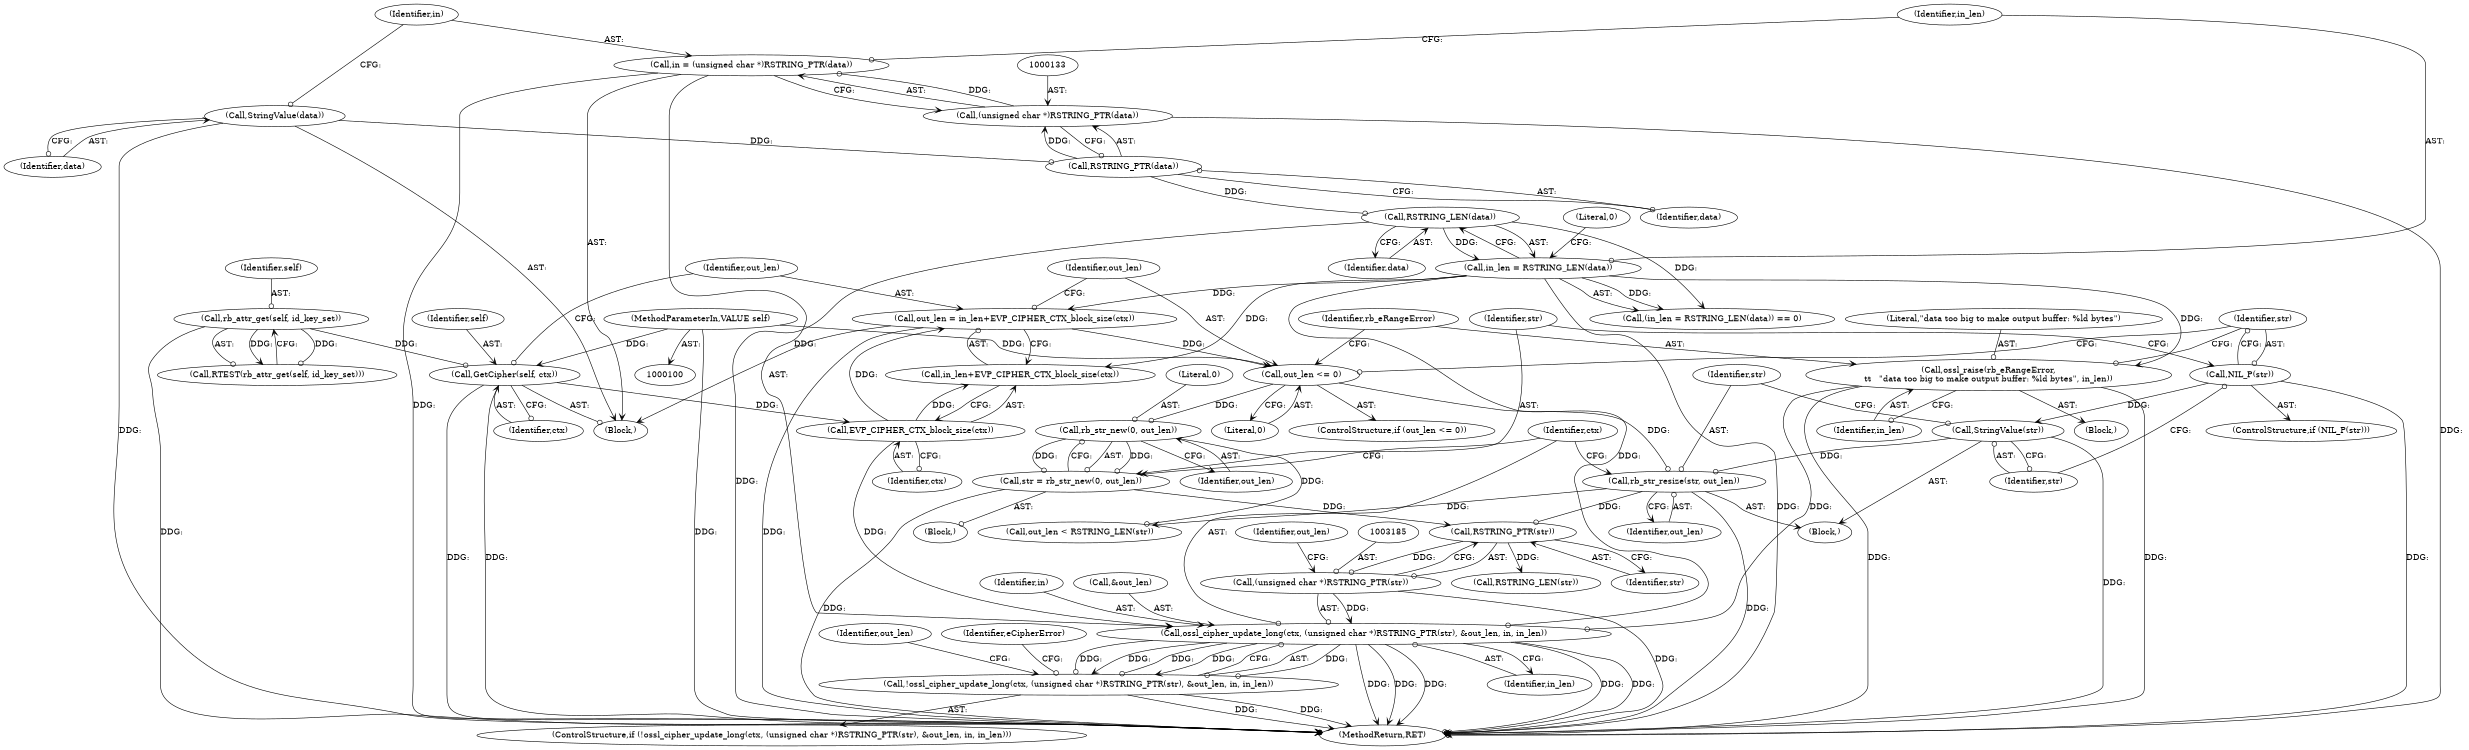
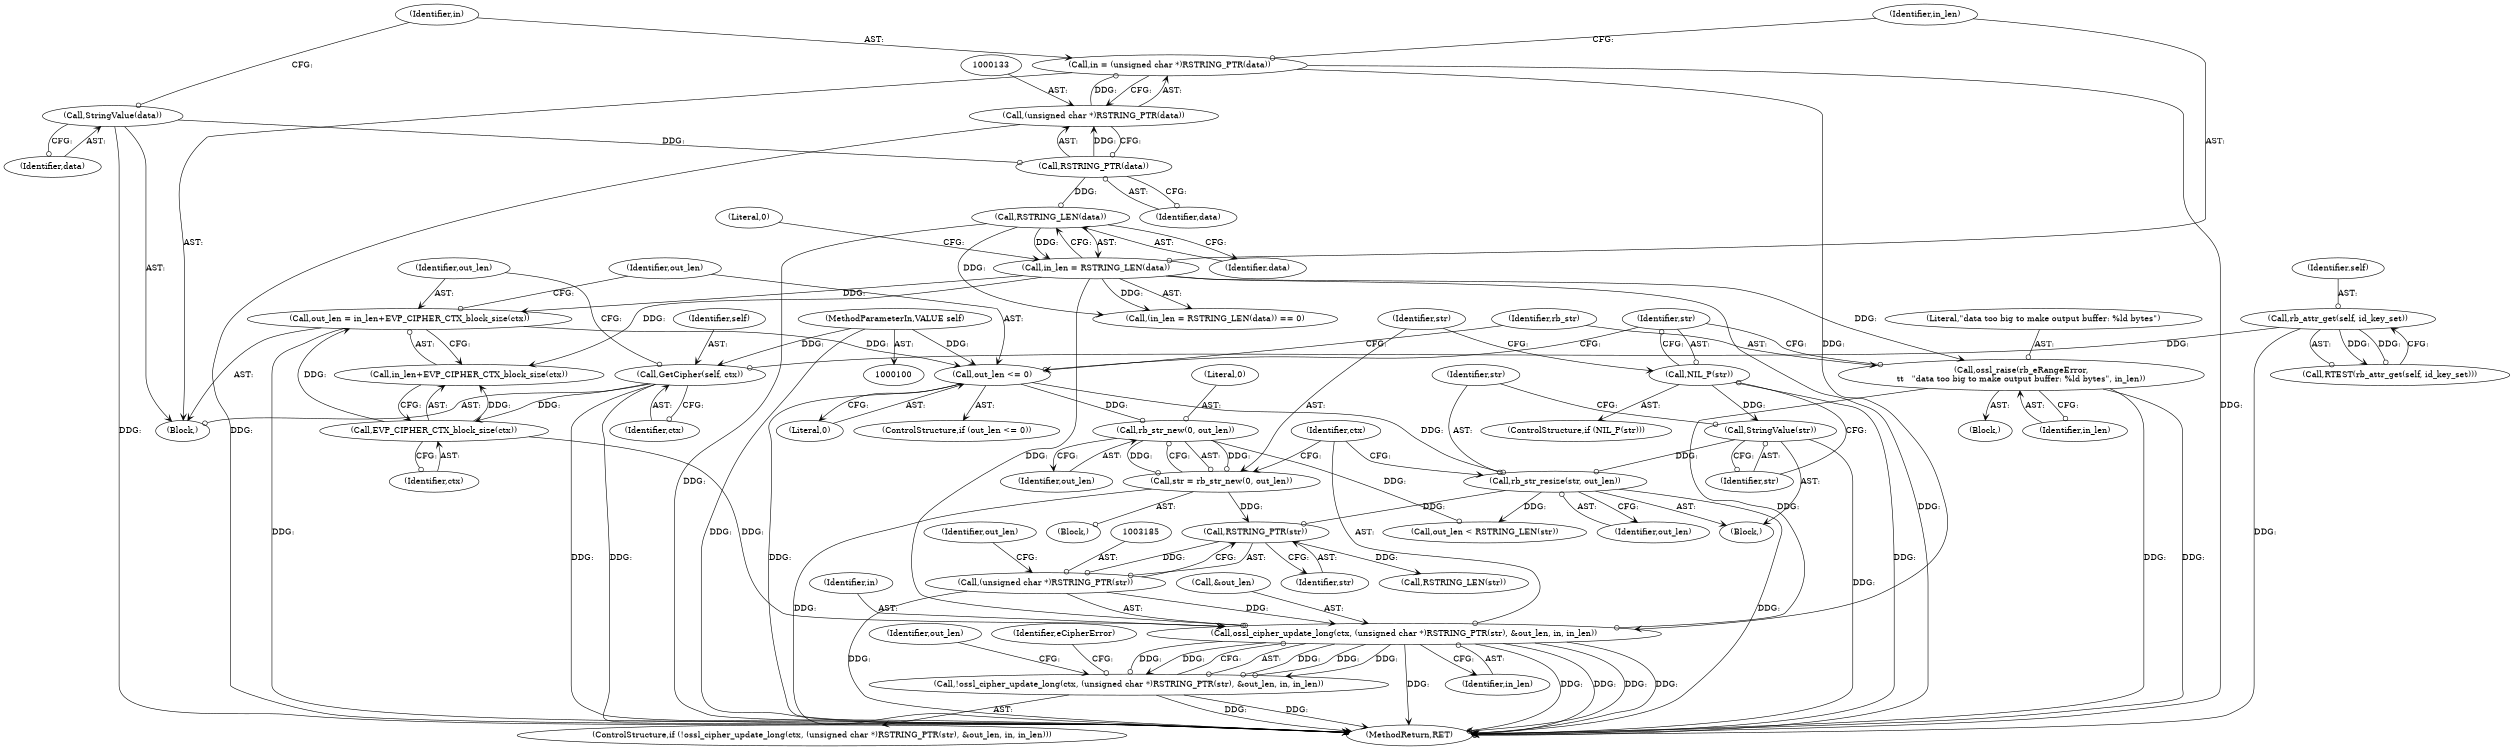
node "(Identifier,rb_eRangeError)": label "(Identifier,rb_eRangeError)" -> "(Identifier,rb_str)"
edge "(Call,out_len <= 0)" -> "(MethodReturn,RET)": added, label "DDG:"
